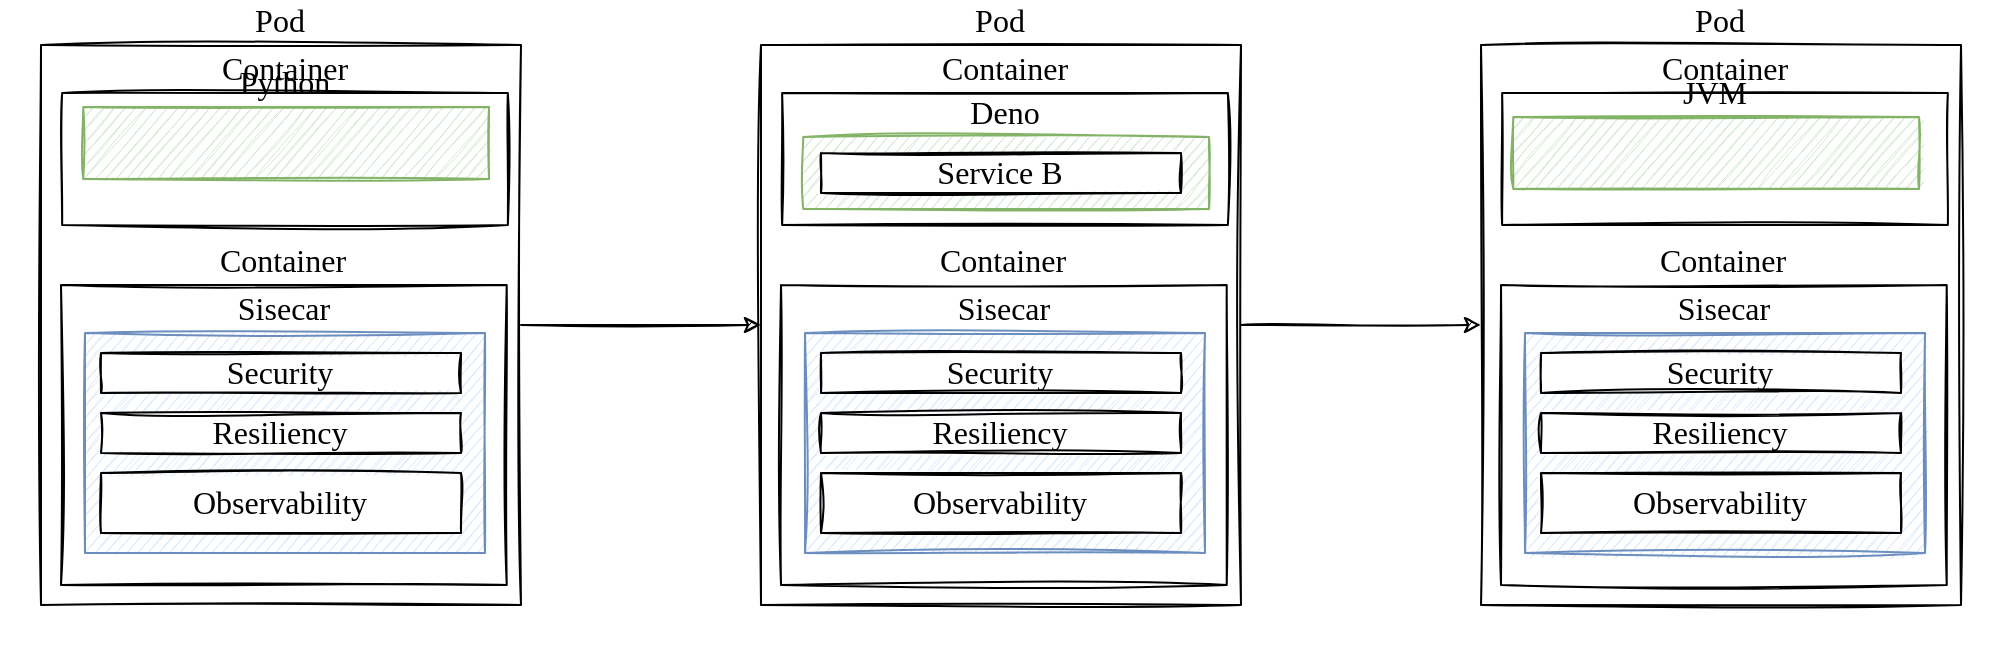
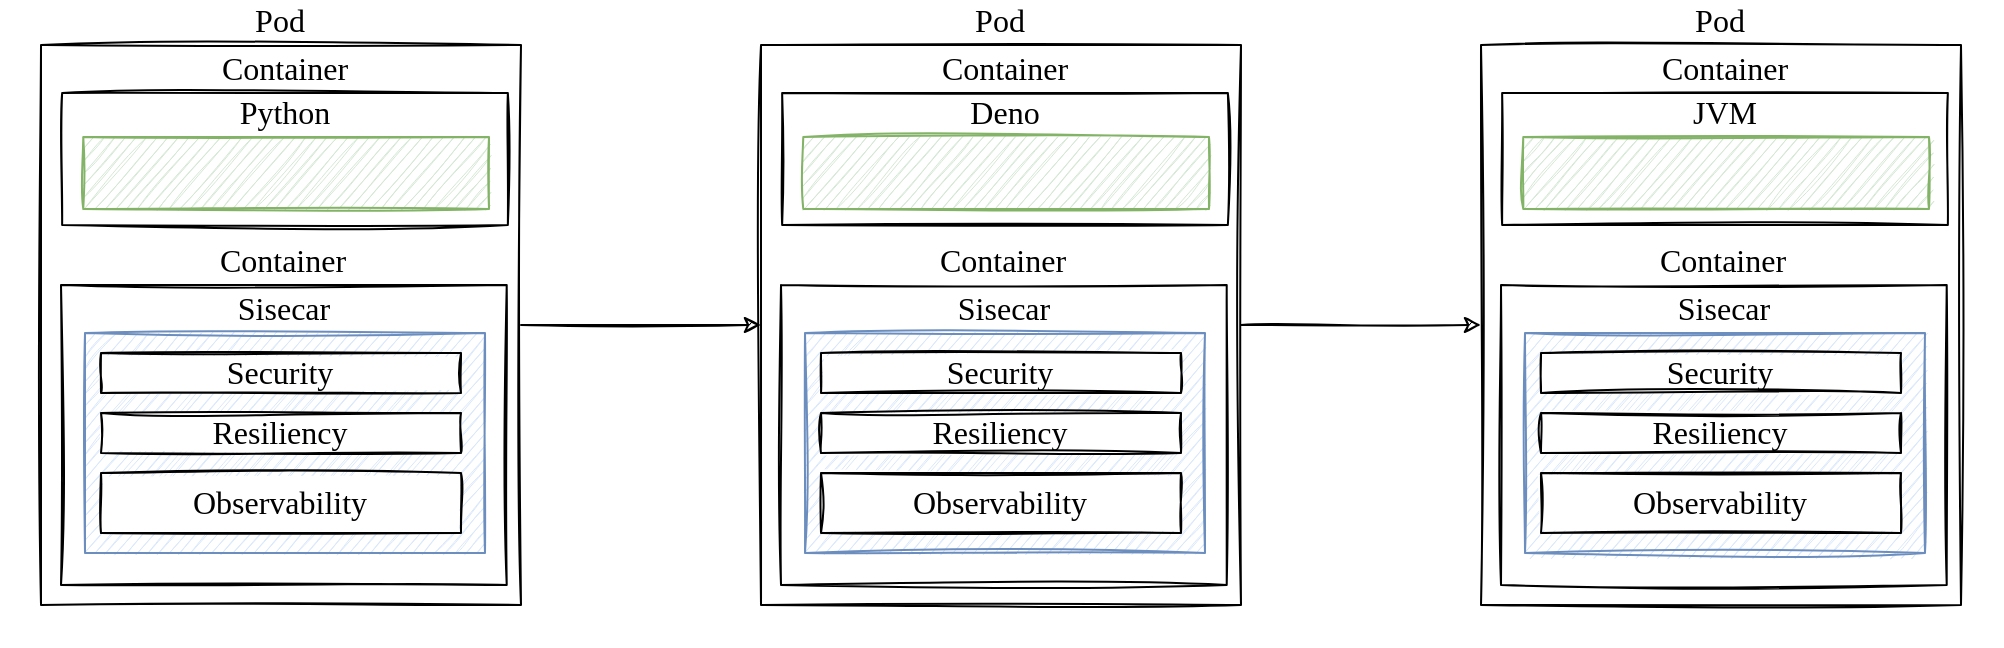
node "Python": moved (286, 143) -> (286, 173)
node "JVM": moved (1716, 153) -> (1726, 173)
node "Service B": removed
